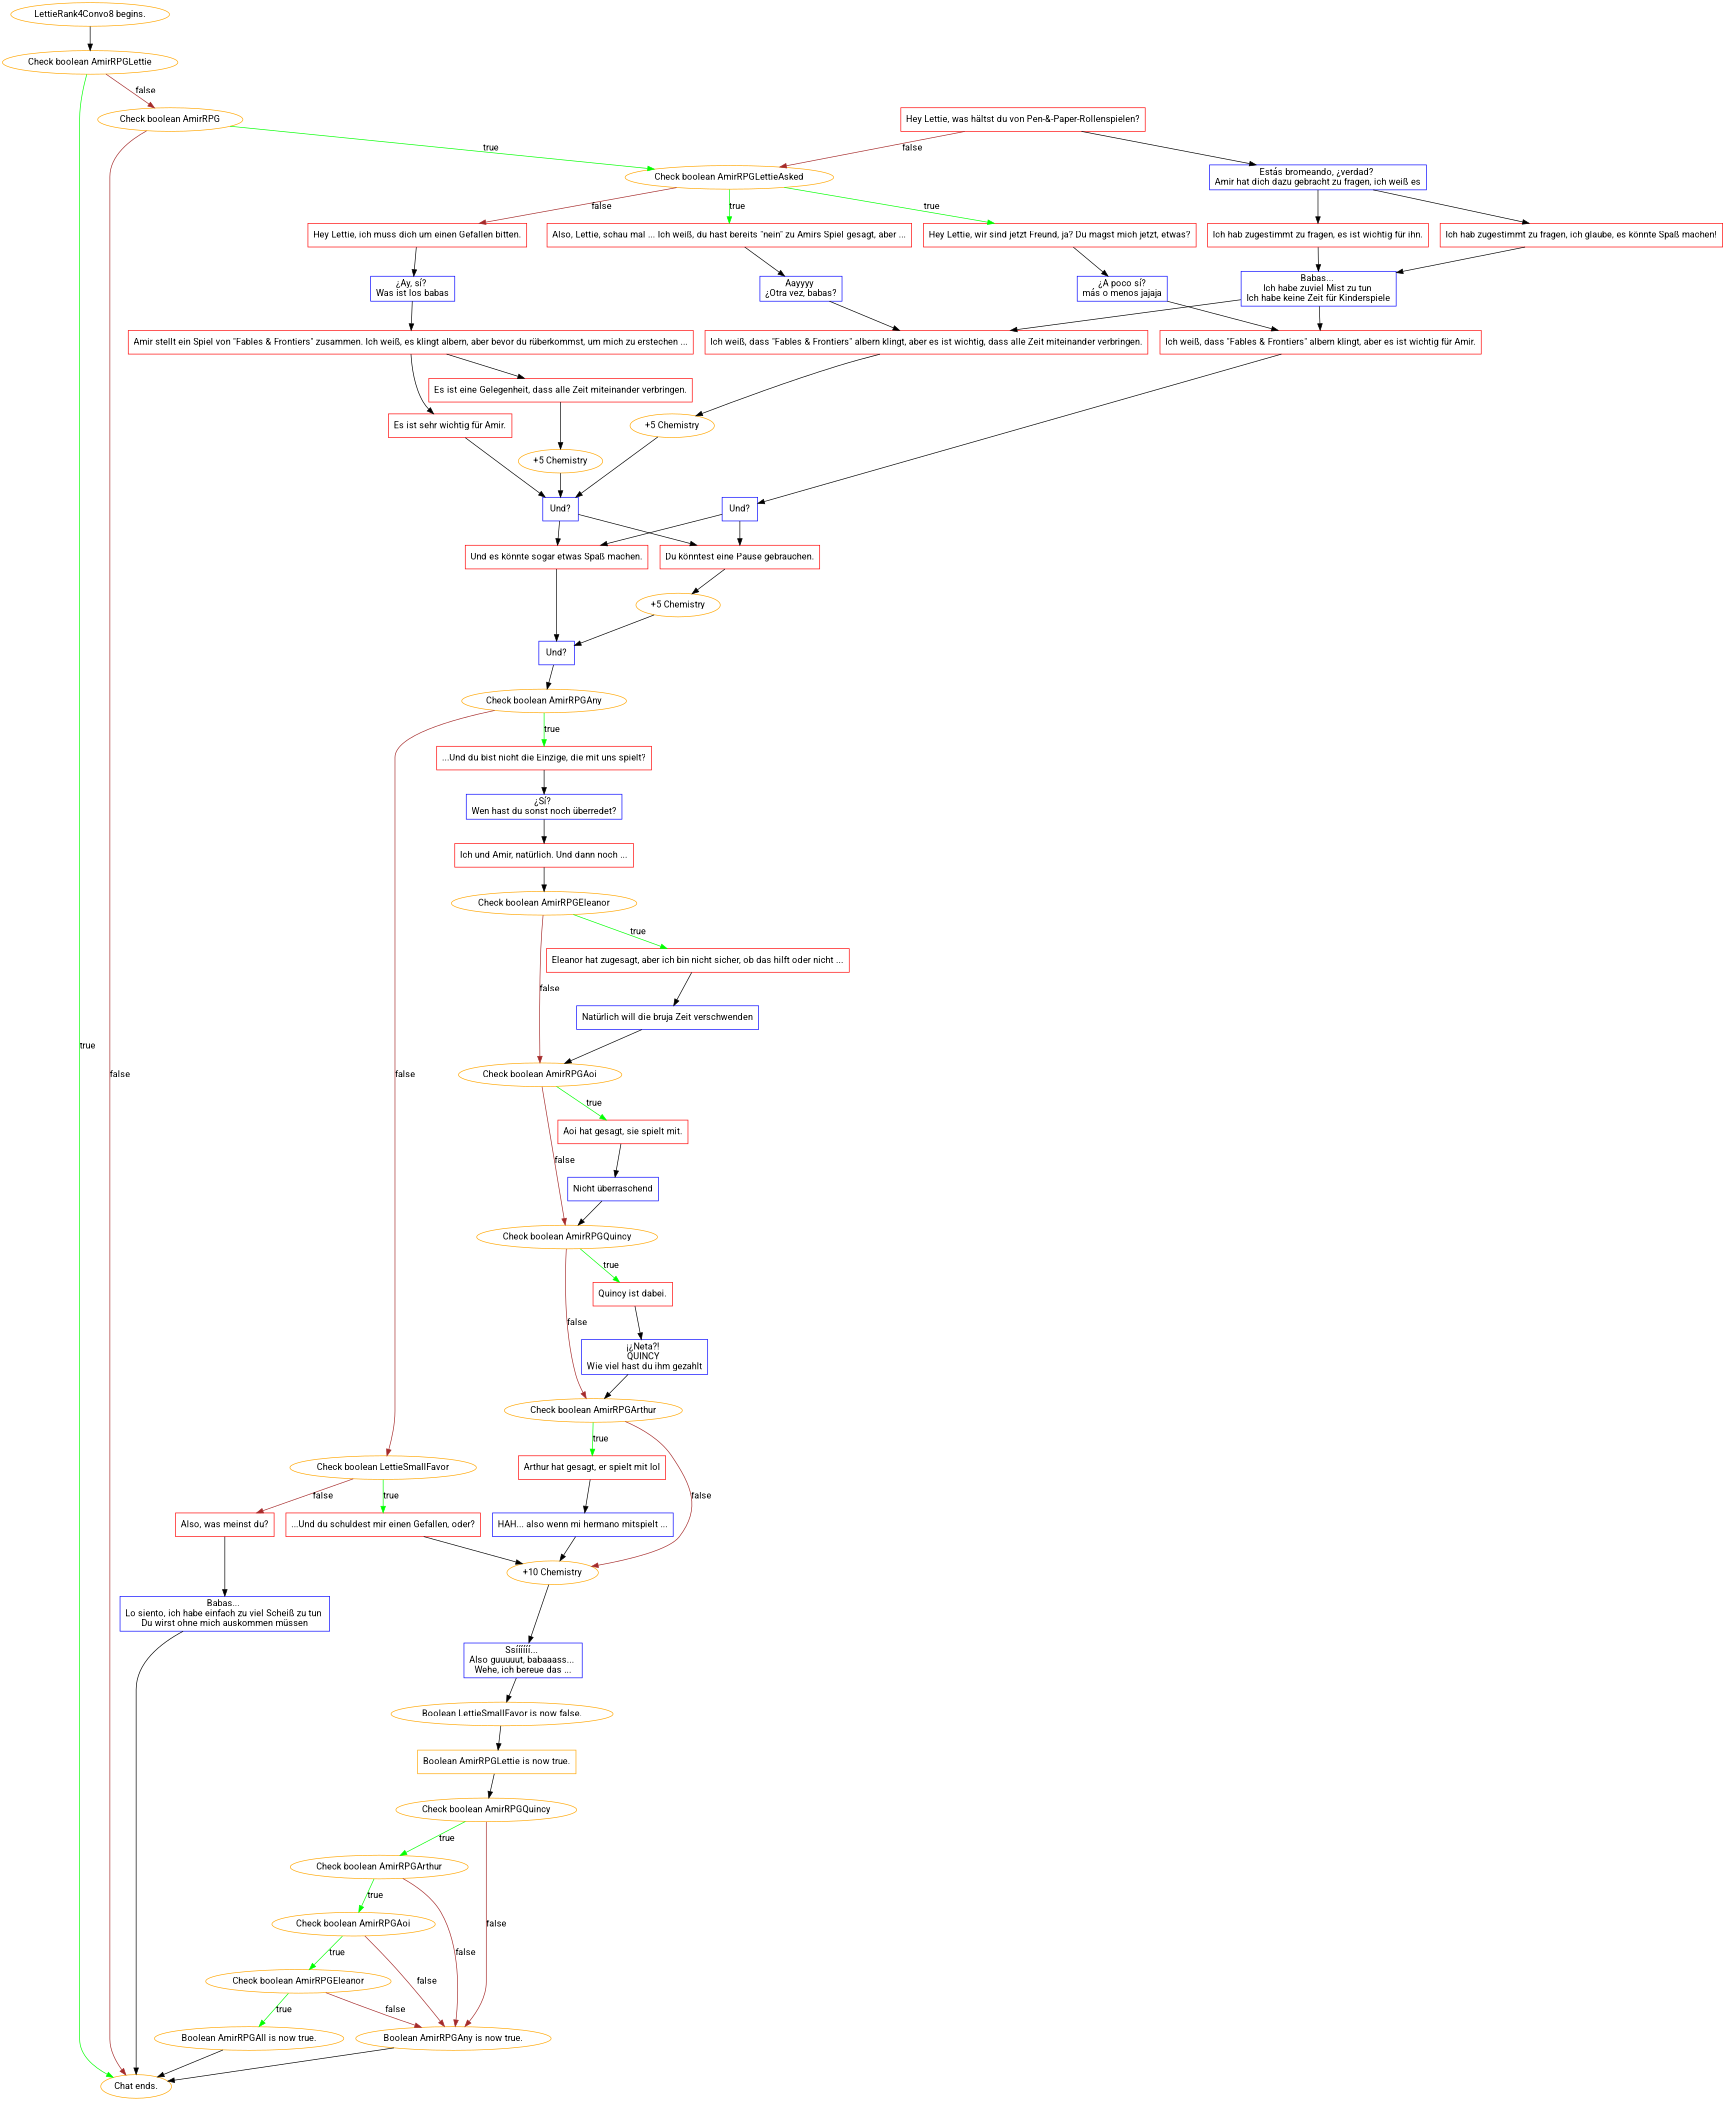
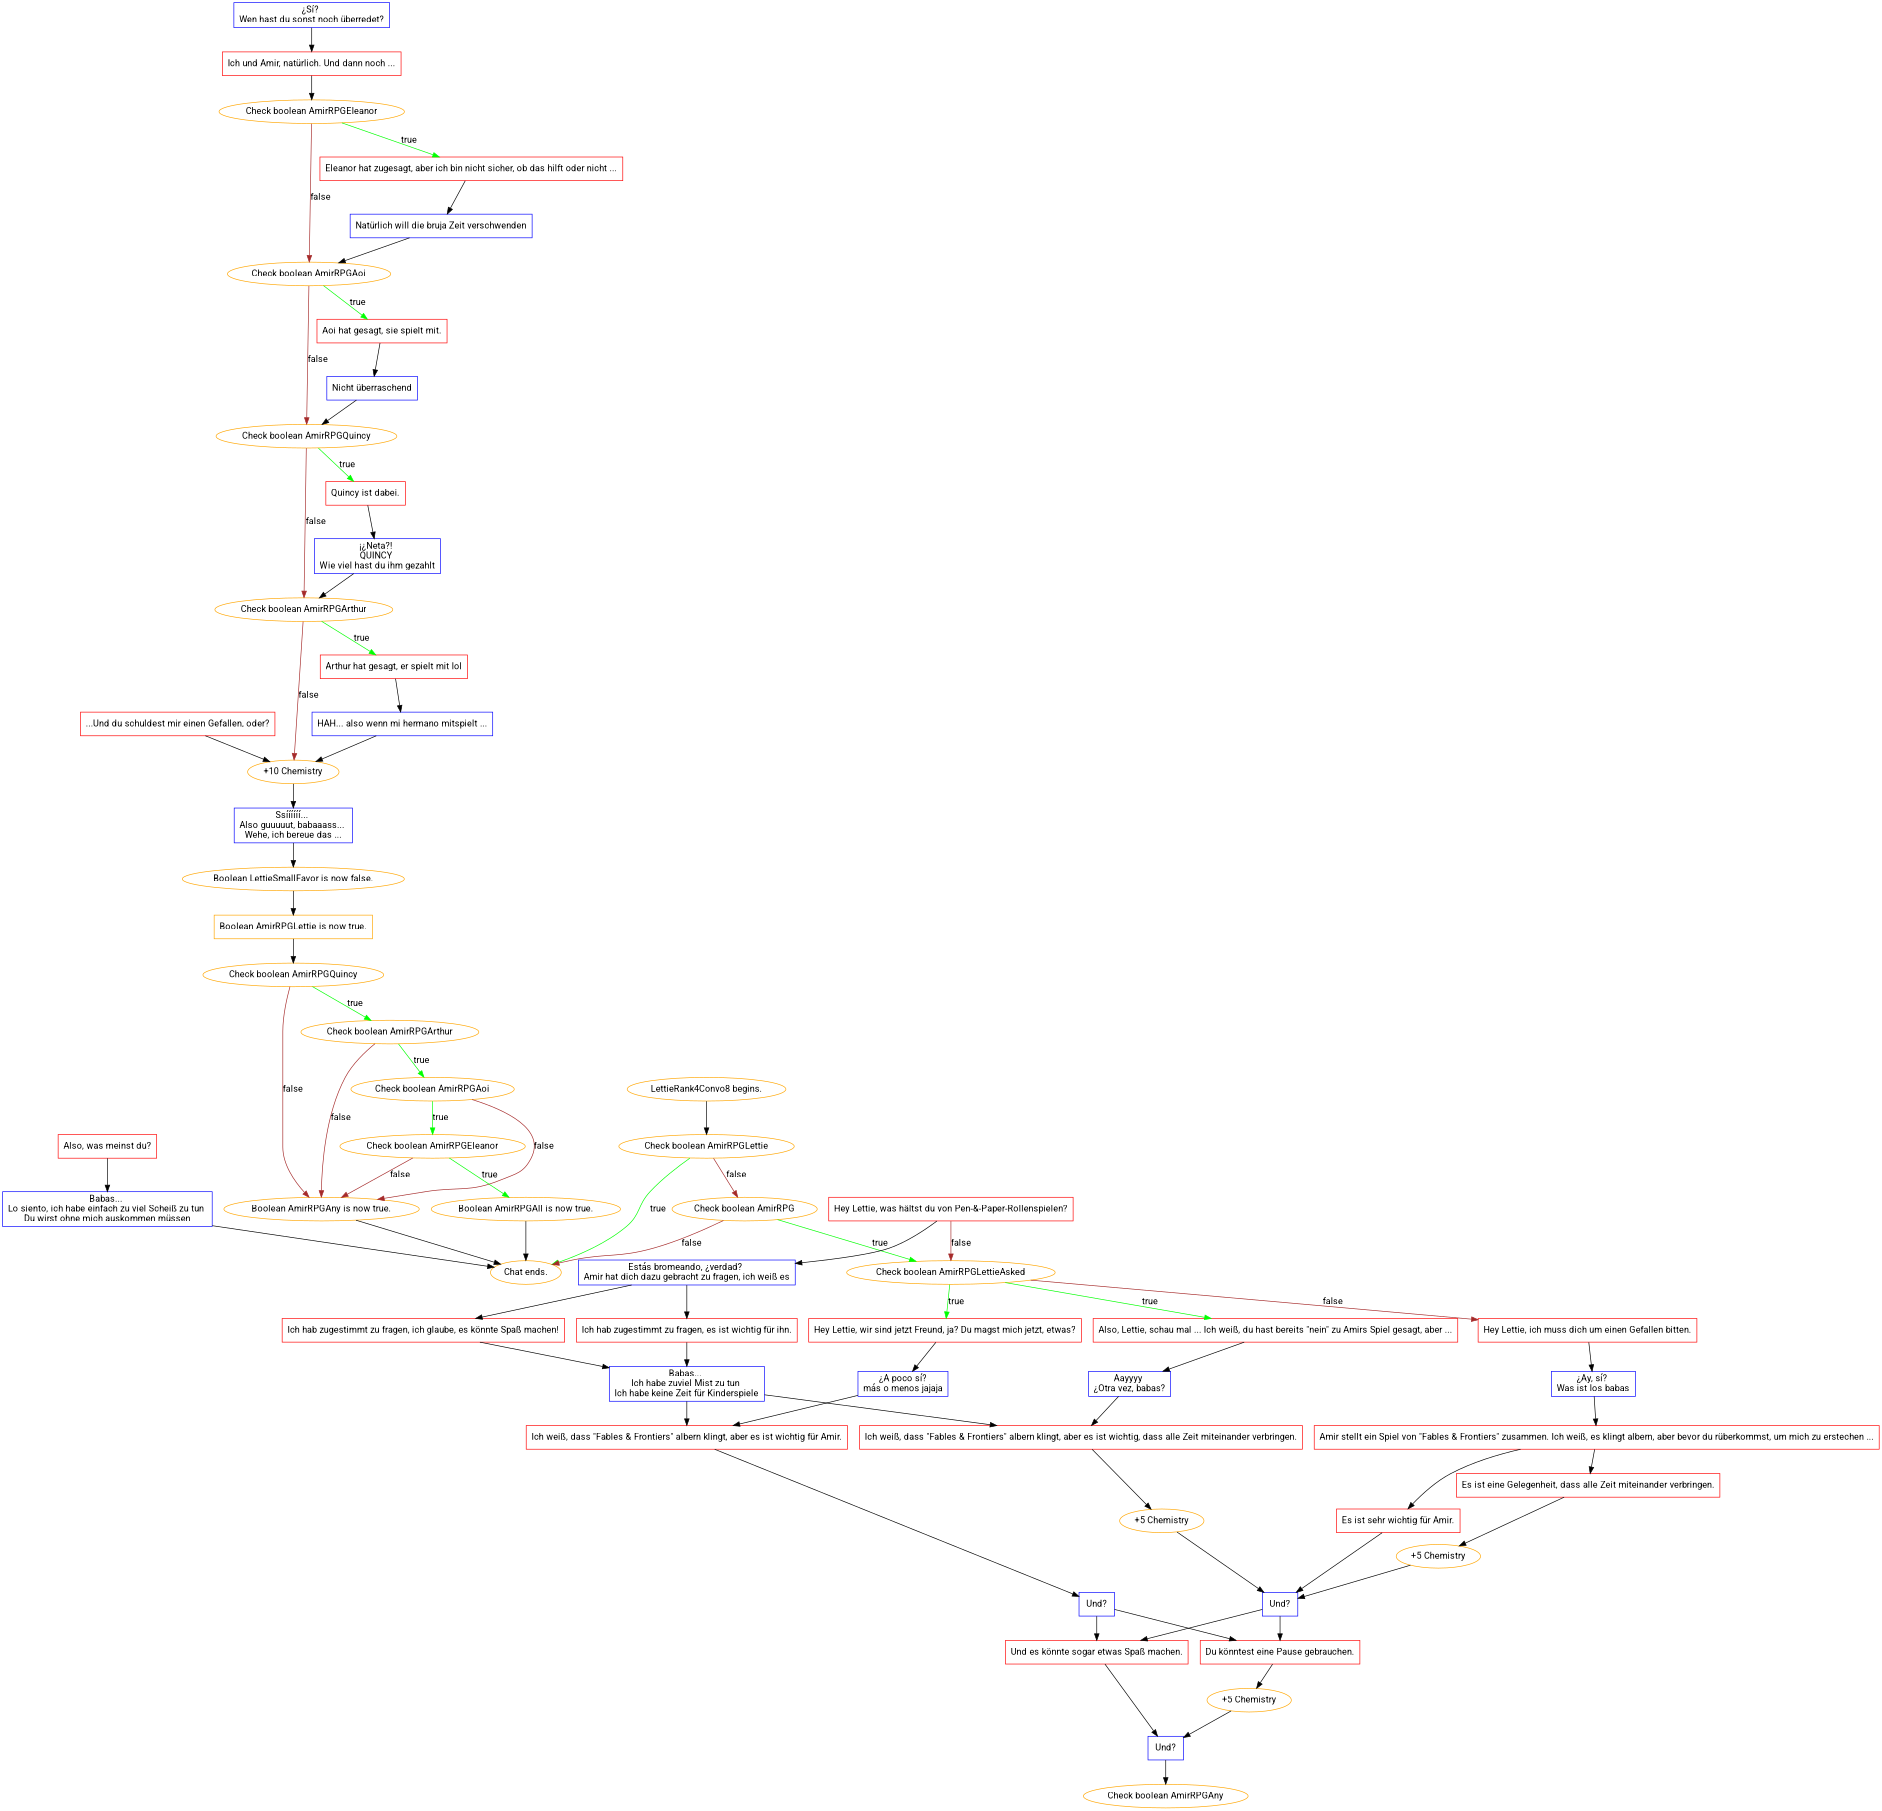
node "...Und du bist nicht die Einzige, die mit uns spielt?": removed
node "Check boolean LettieSmallFavor": removed
